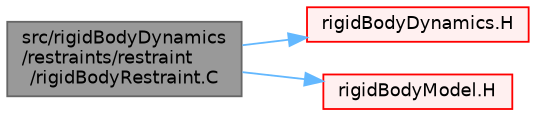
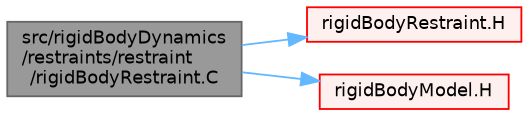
node "rigidBodyDynamics.H": label "rigidBodyDynamics.H" -> "rigidBodyRestraint.H"
